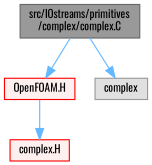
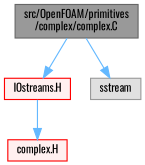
node "src/IOstreams/primitives /complex/complex.C": label "src/IOstreams/primitives /complex/complex.C" -> "src/OpenFOAM/primitives /complex/complex.C"
node "OpenFOAM.H": label "OpenFOAM.H" -> "IOstreams.H"
node "complex": label "complex" -> "sstream"
